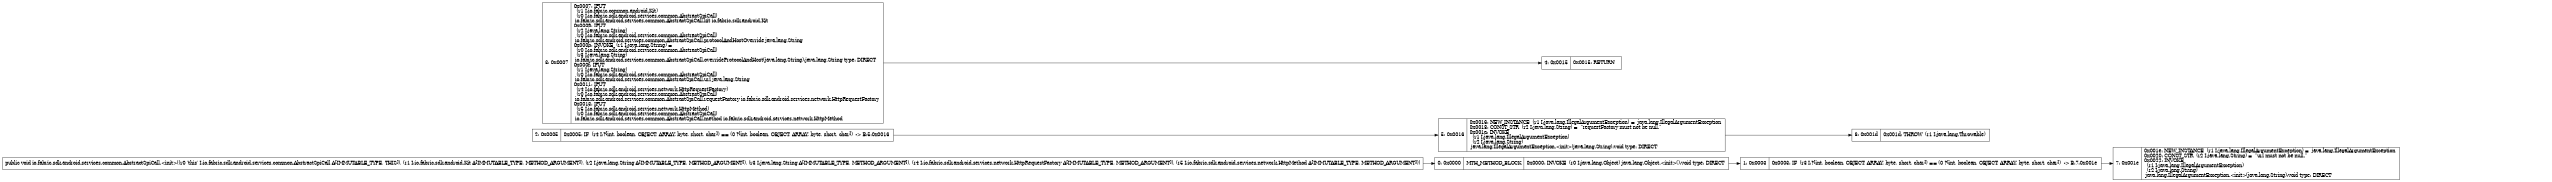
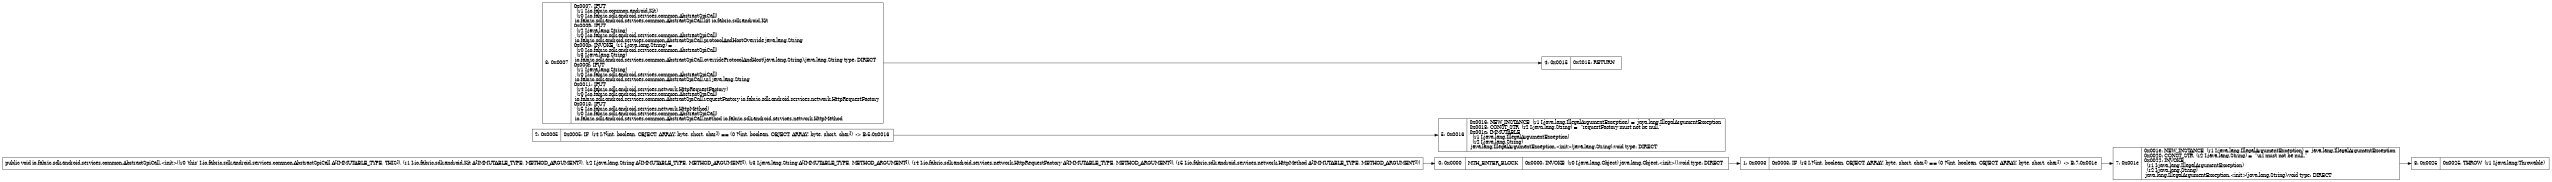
node "4: 0x0015": text "0x0015: RETURN" -> "0x2015: RETURN"
node "5: 0x0016": text "0x001a: INVOKE" -> "0x001a: IMMUTABLE"
node "6: 0x001d": removed
node "0: 0x0000": text "MTH_METHOD_BLOCK" -> "MTH_ENTER_BLOCK"
node "8: 0x0025": added
